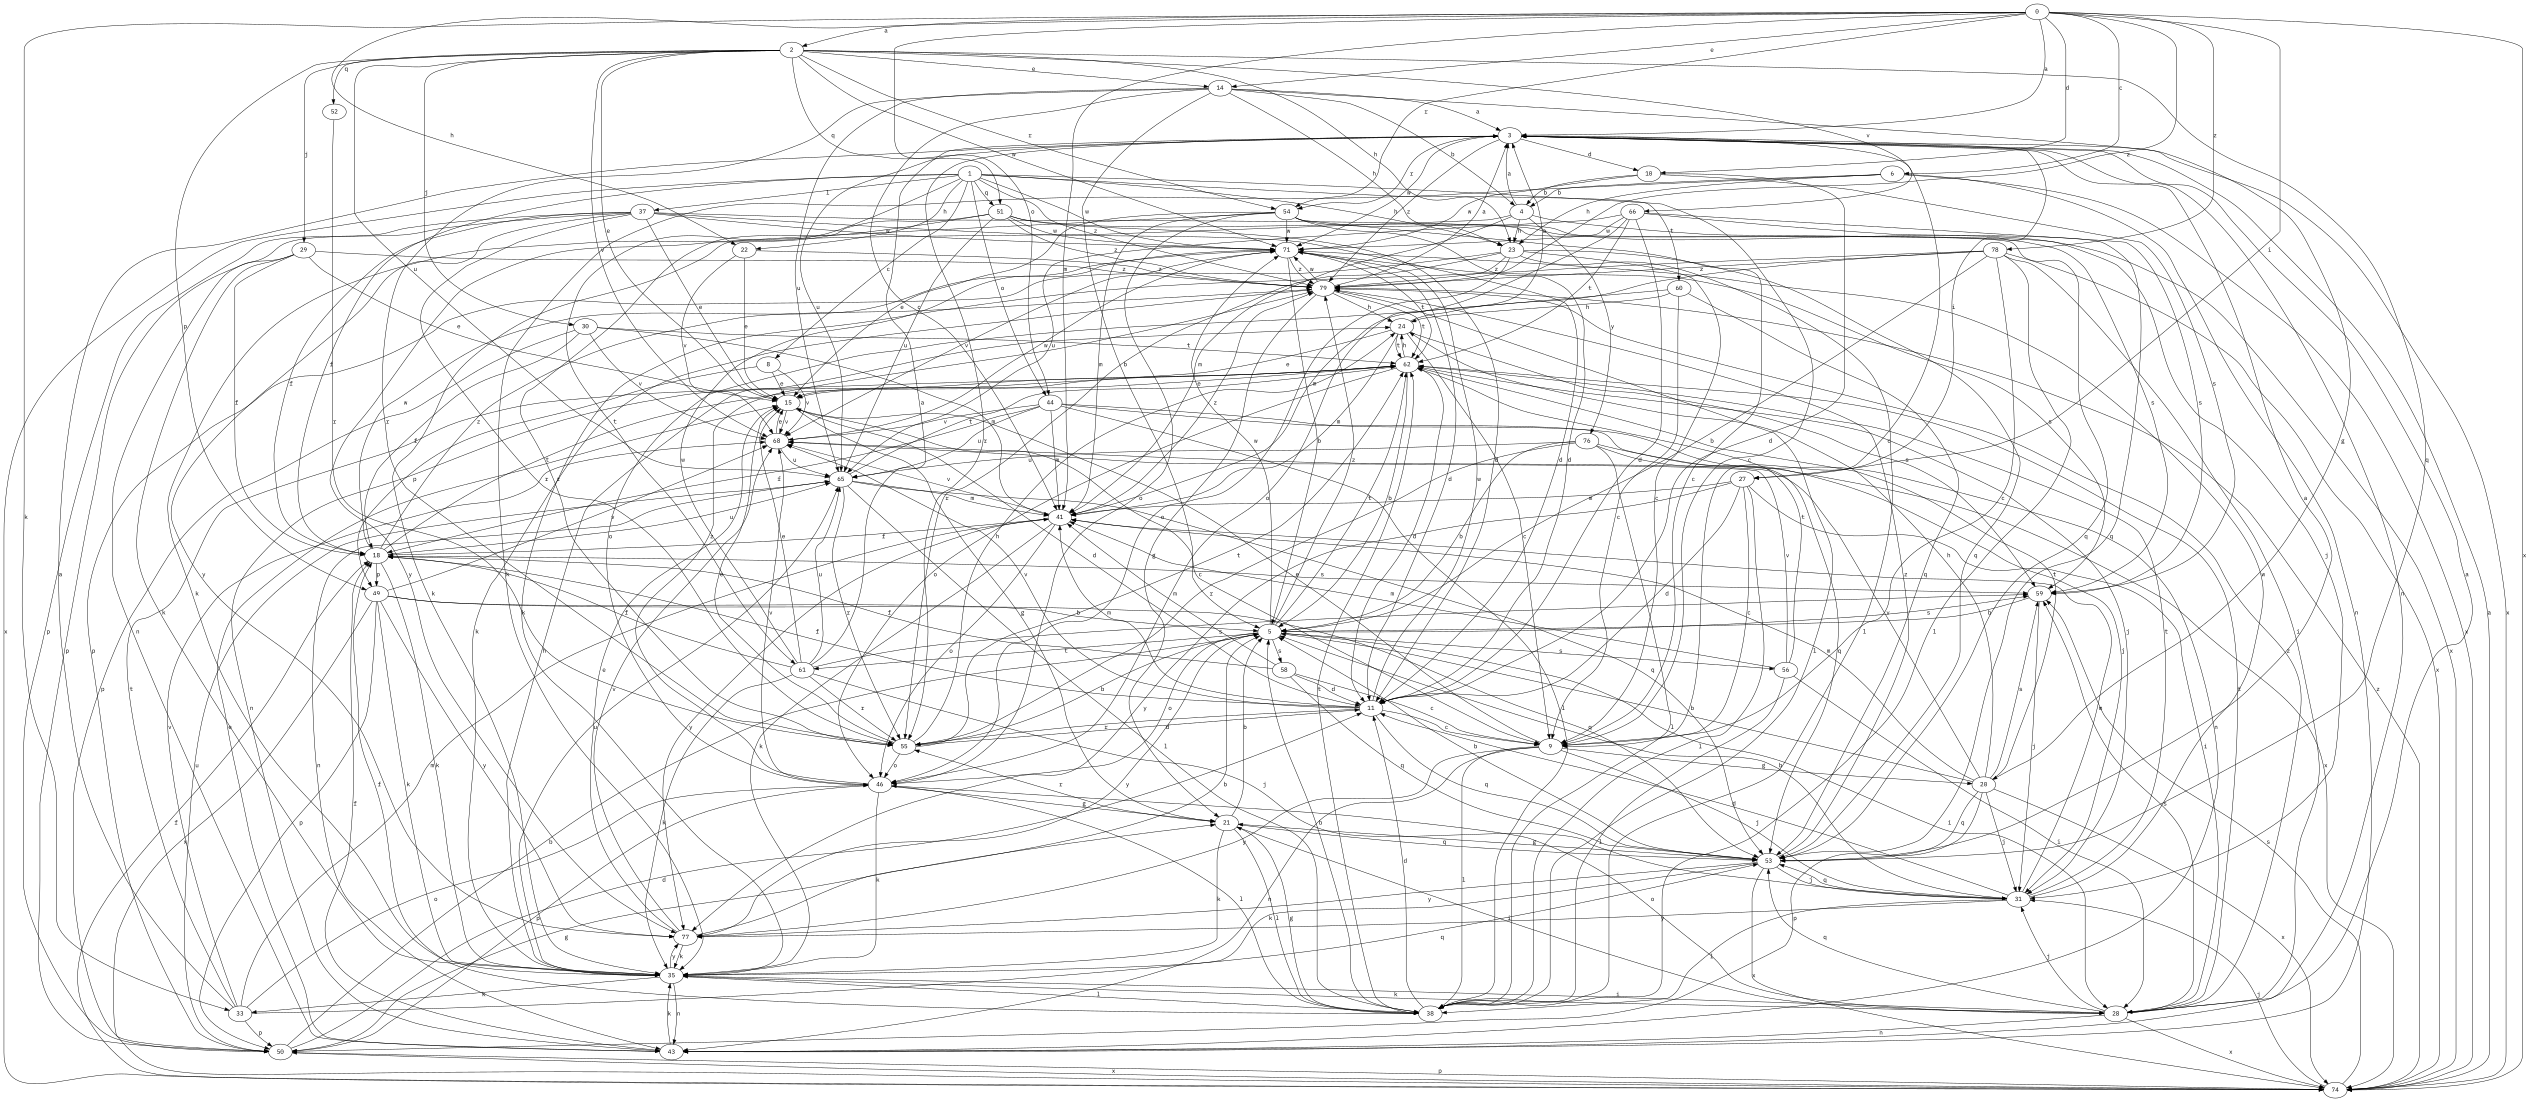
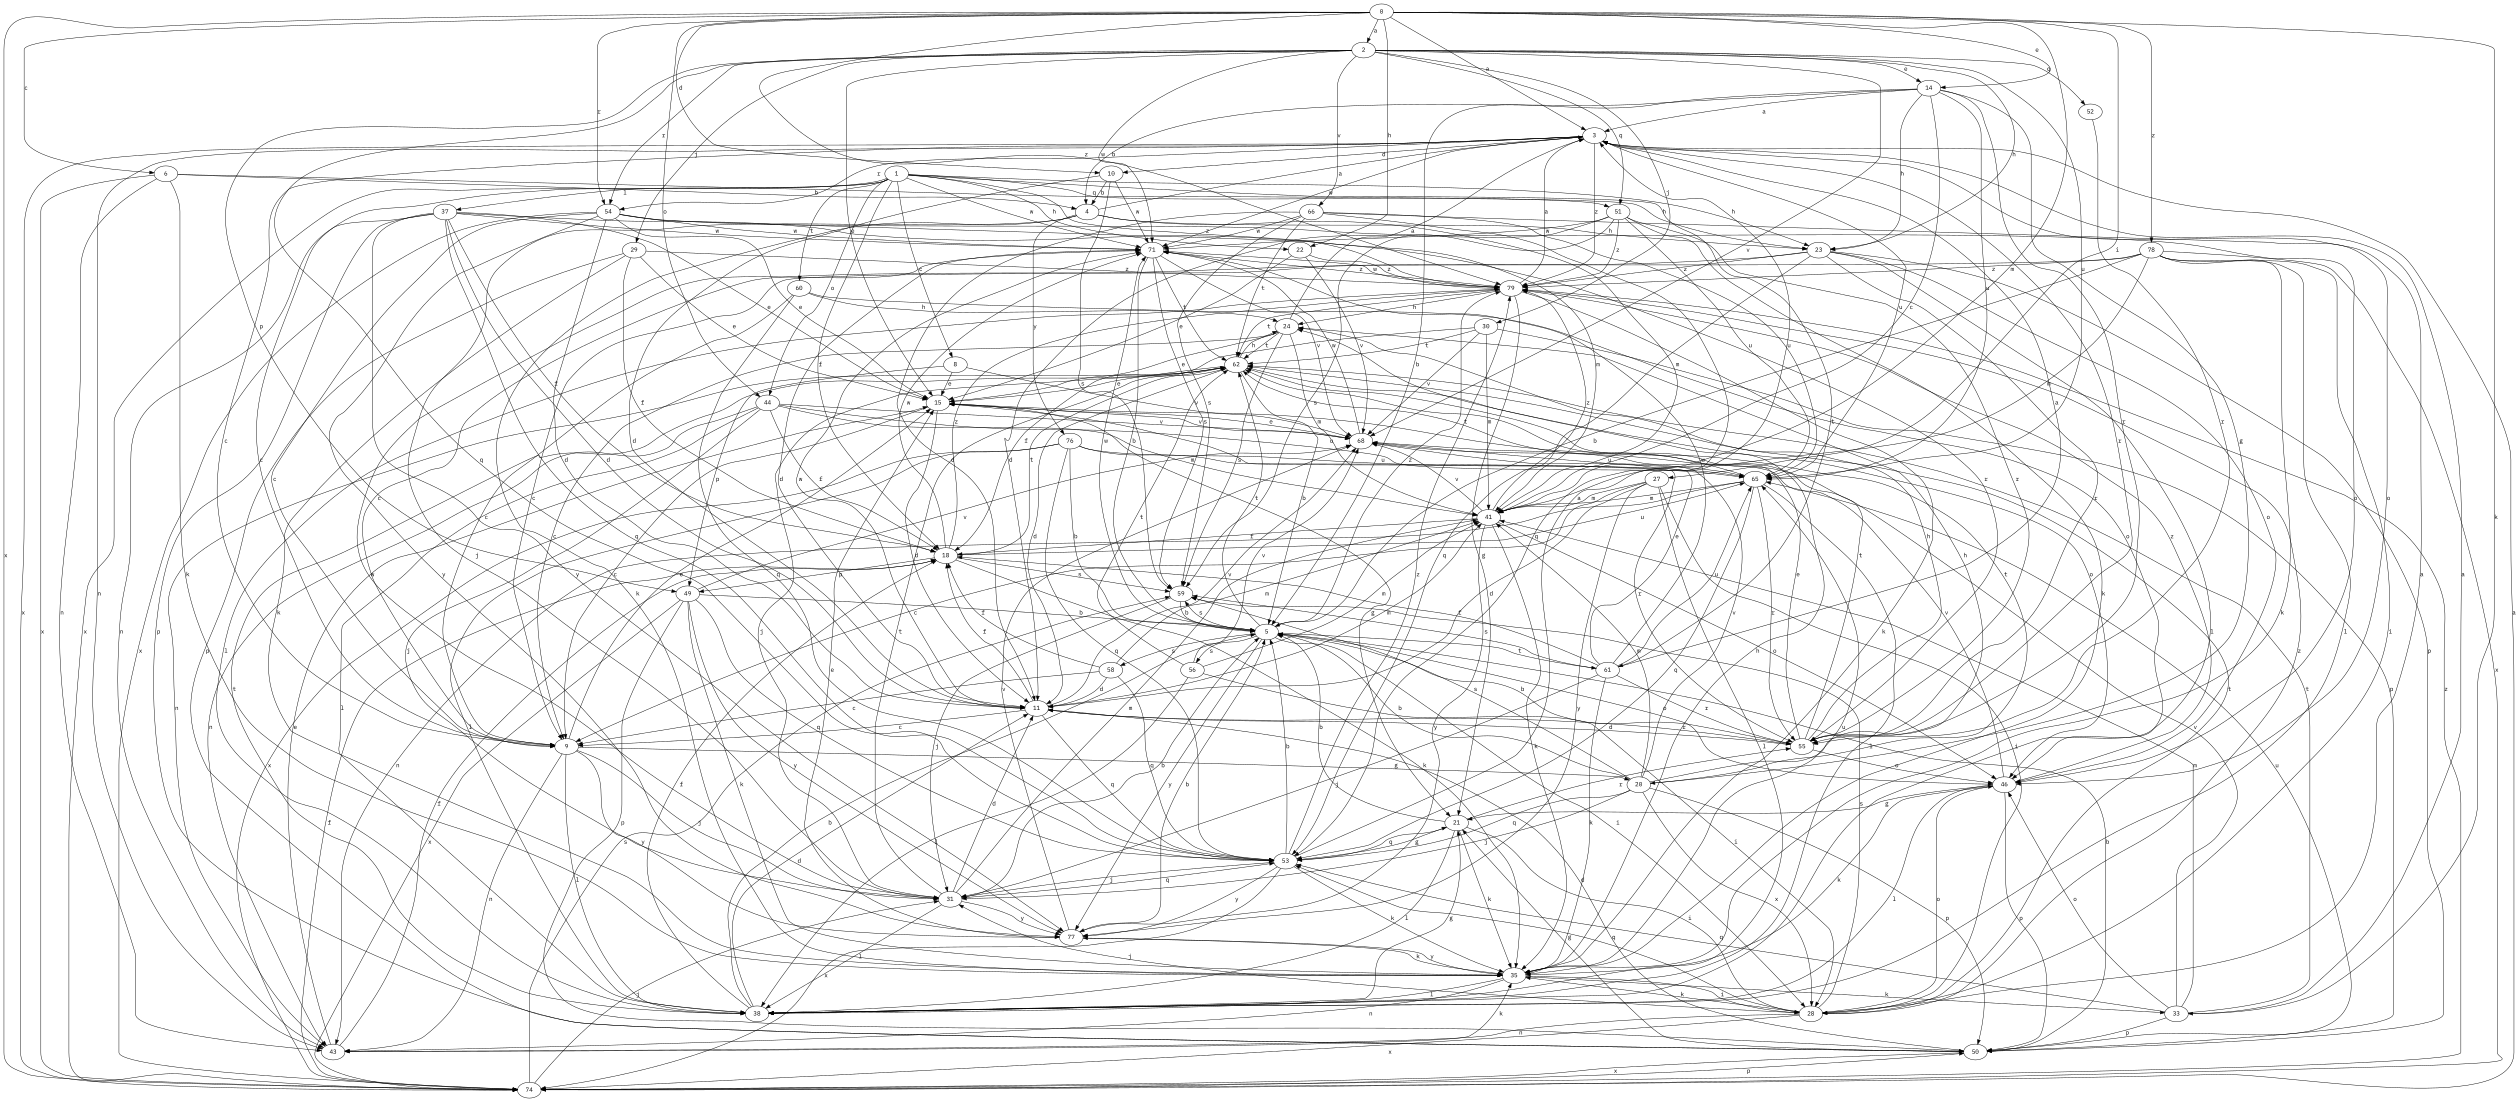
edge "3" -> "27": removed, label "i"
edge "20" -> "74": now "20" -> "28"
